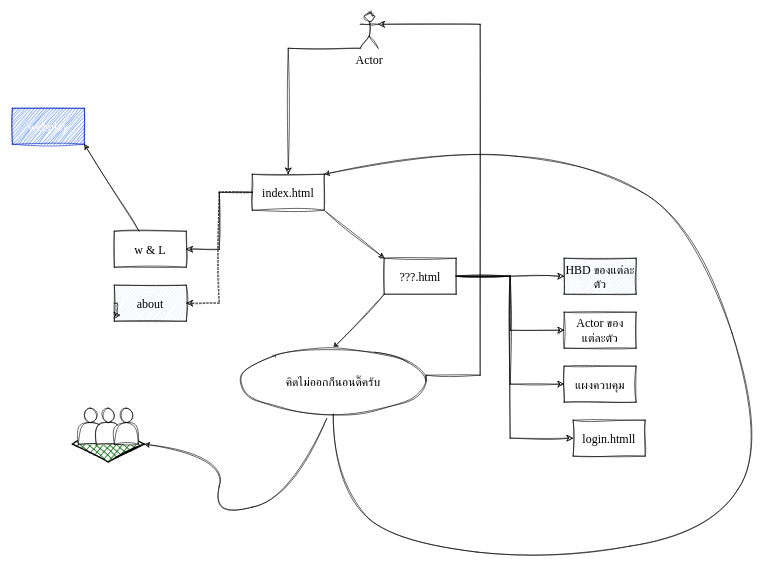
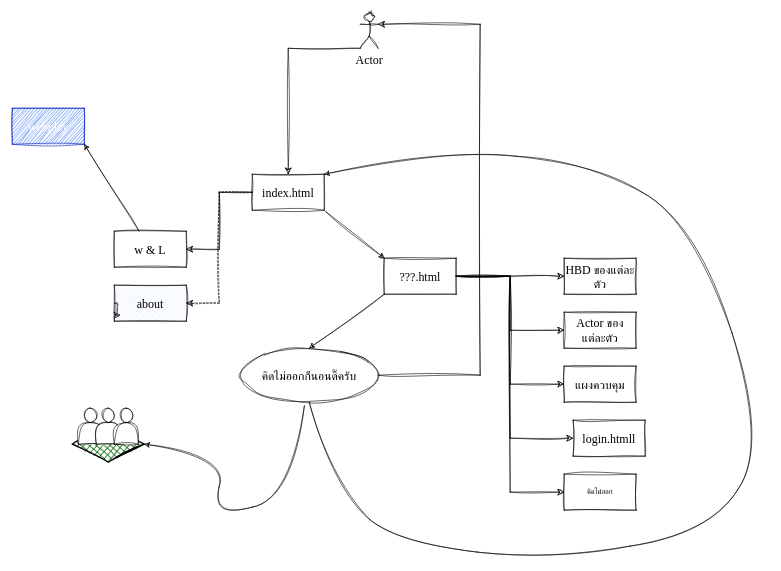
node "HBD ของแต่ละตัว": fillcolor #dae8fc -> #ffffff
node "คิดไม่ออกก็นอนดิ๊ครับ": size 186x66 -> 138x54
edge "???.html" -> "คิดไม่ออก": added
node "คิดไม่ออก": added
